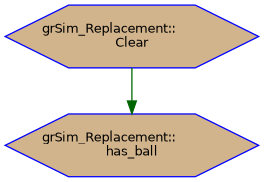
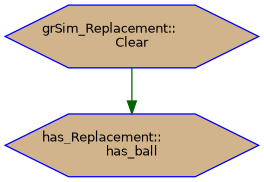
node "grSim_Replacement:: has_ball": label "grSim_Replacement:: has_ball" -> "has_Replacement:: has_ball"
